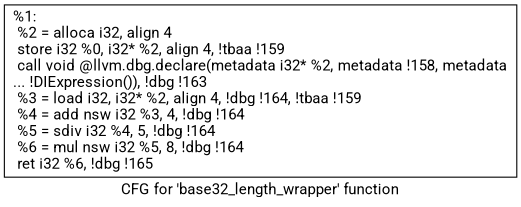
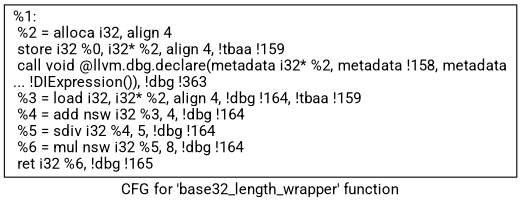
node "%1:": text "... !DIExpression()), !dbg !163" -> "... !DIExpression()), !dbg !363"
